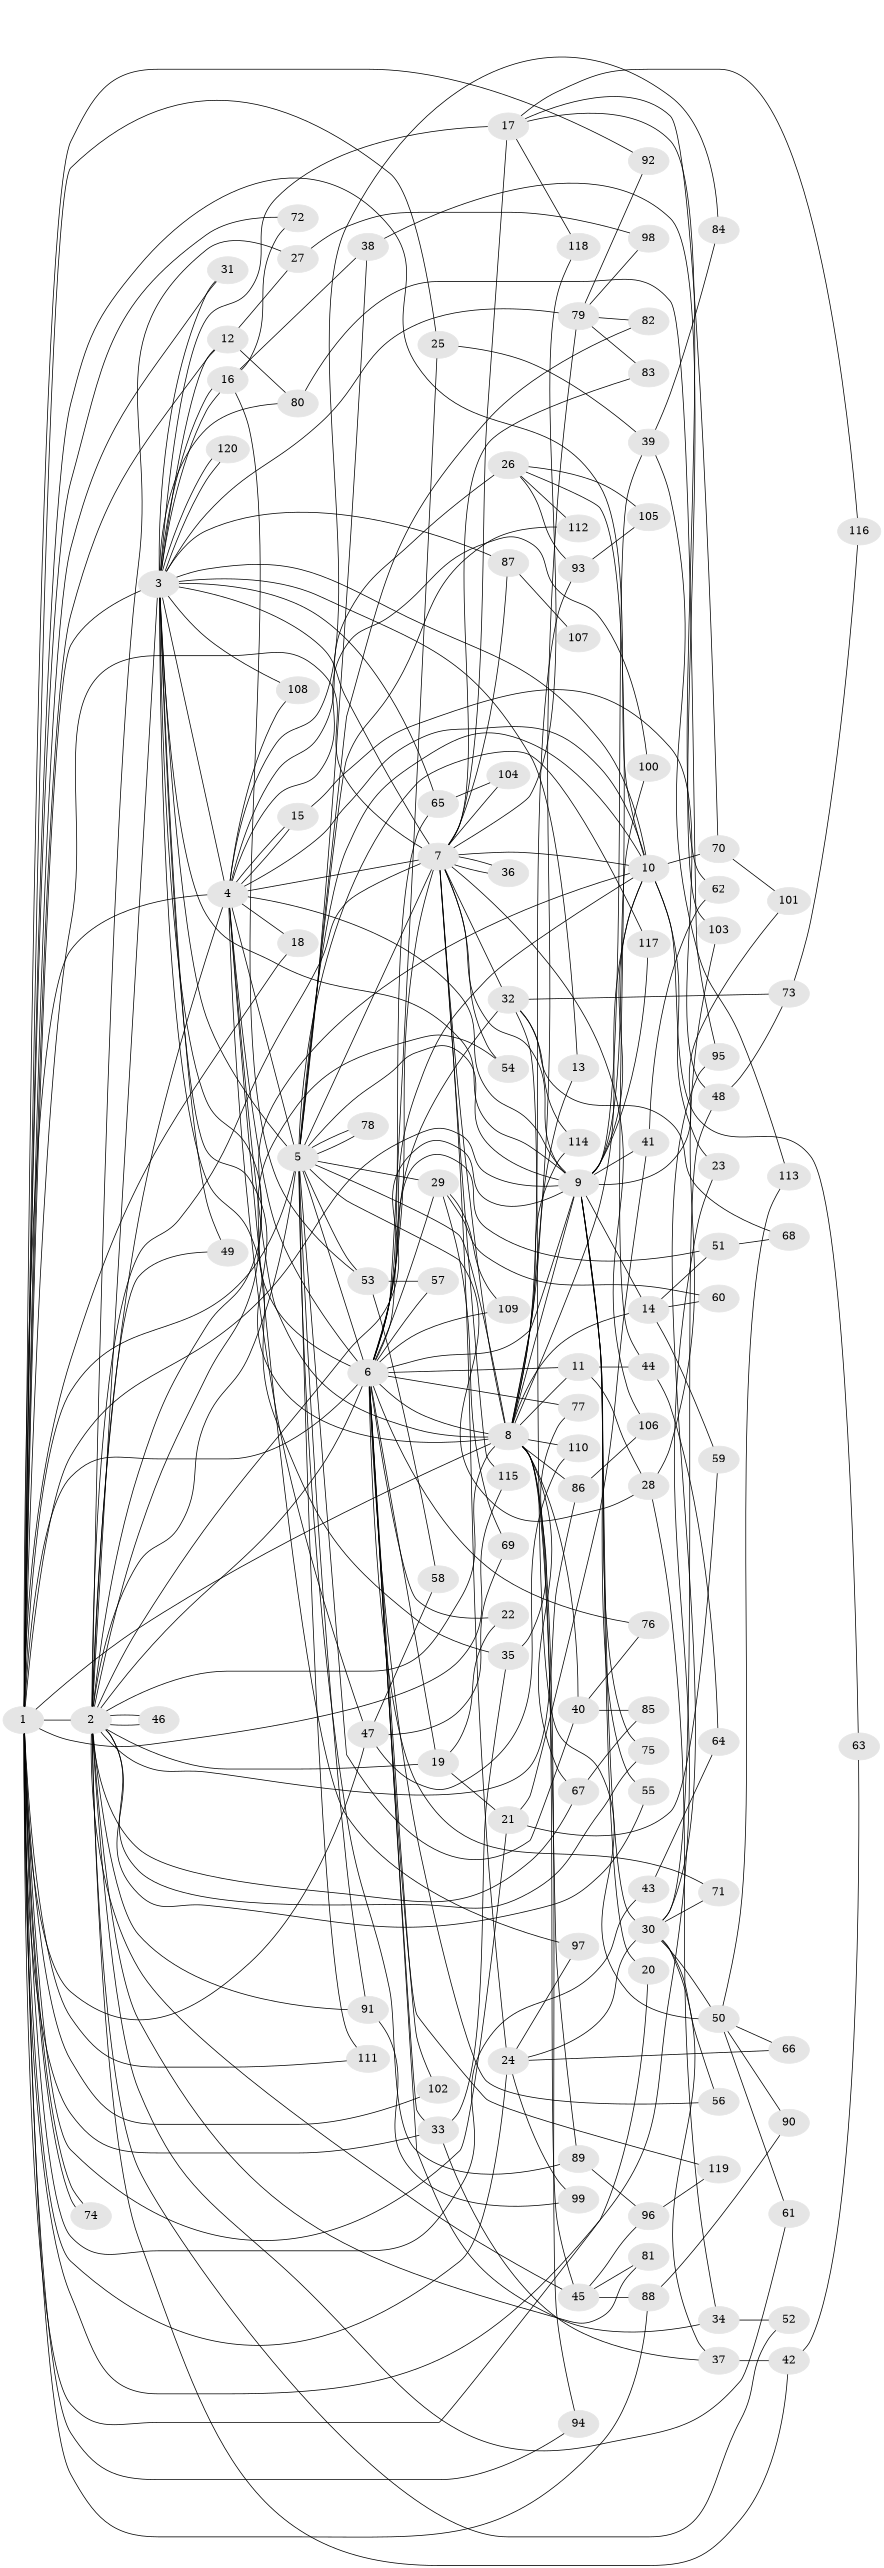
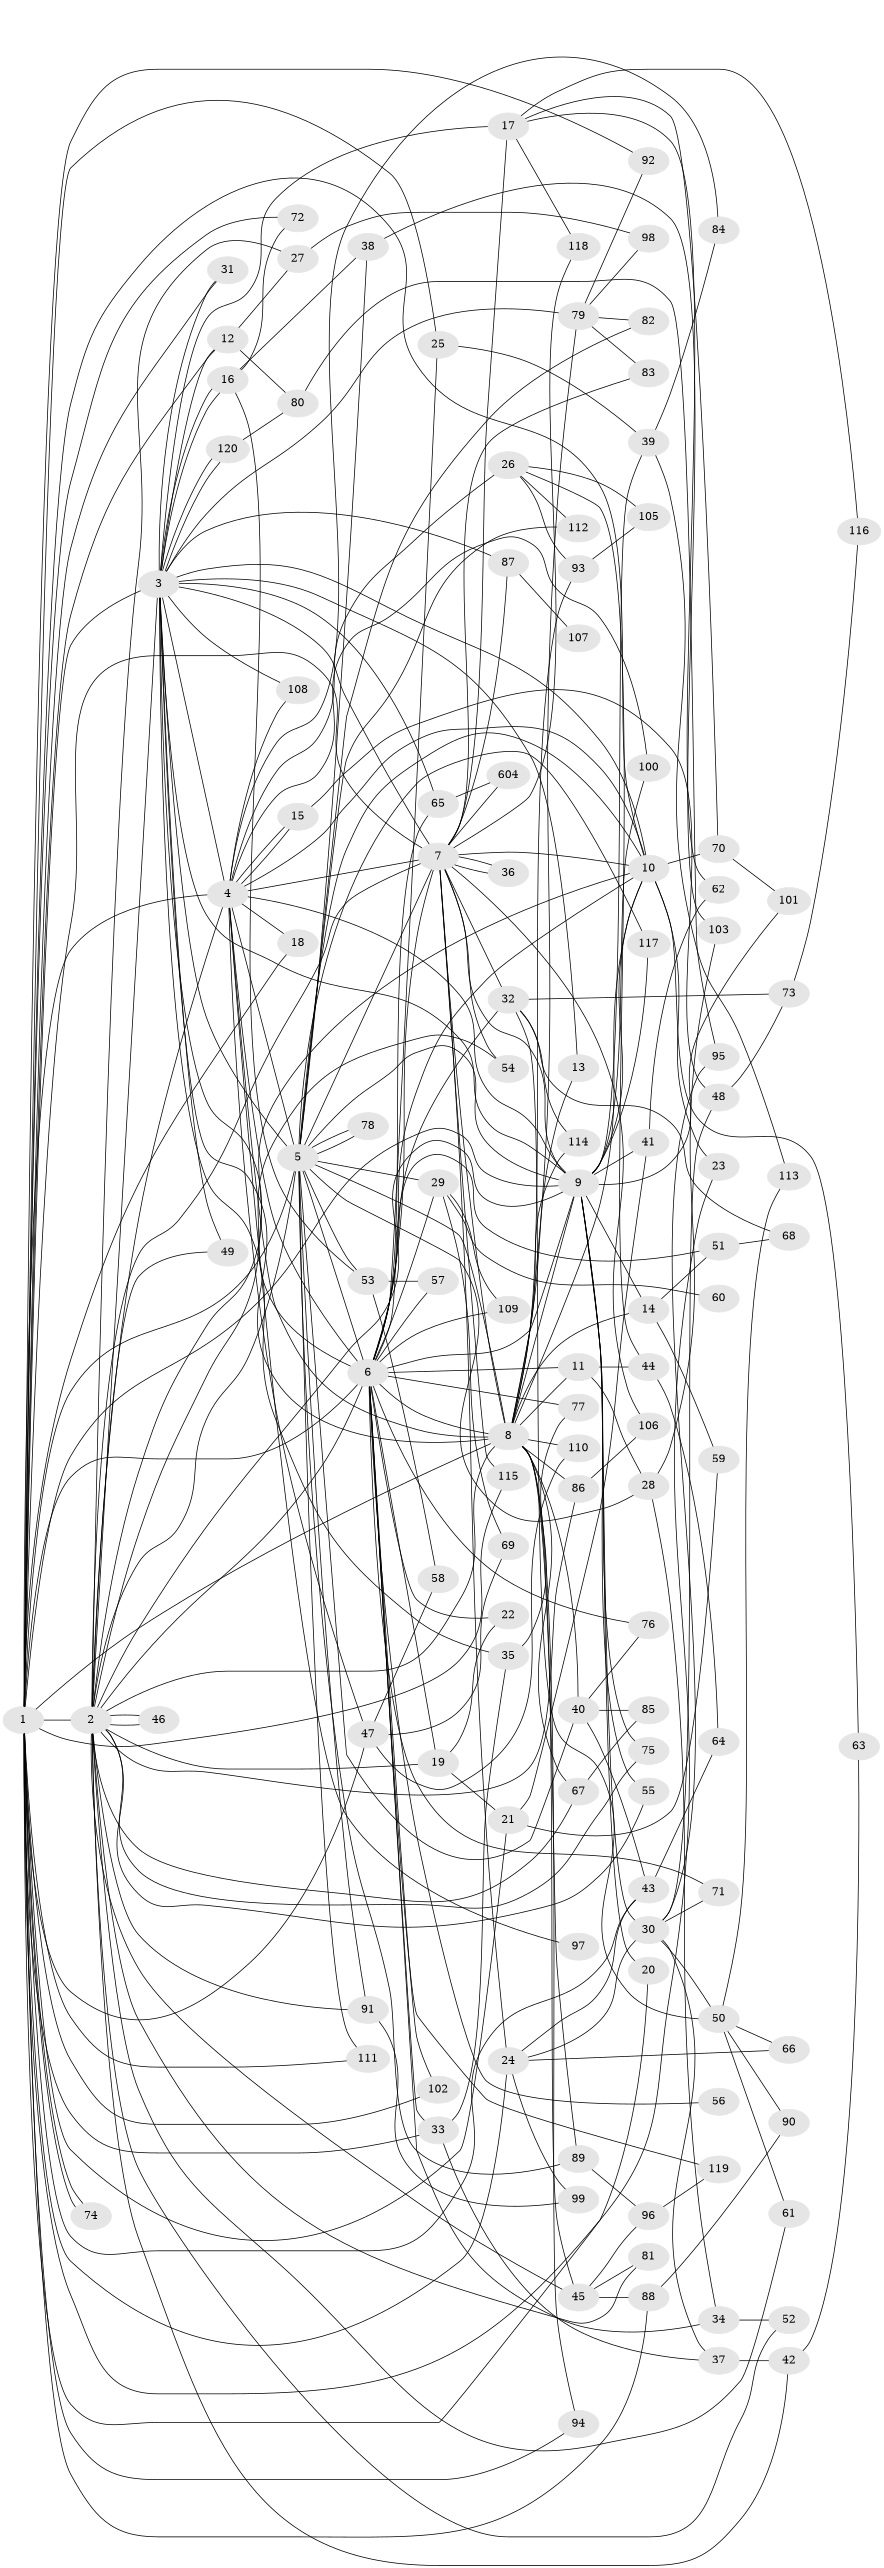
edge "80" -- "3": now "80" -- "120"
node "104": label "104" -> "604"
edge "60" -- "14": removed
edge "40" -- "43": added
edge "97" -- "24": now "43" -- "24"
edge "30" -- "56": removed
